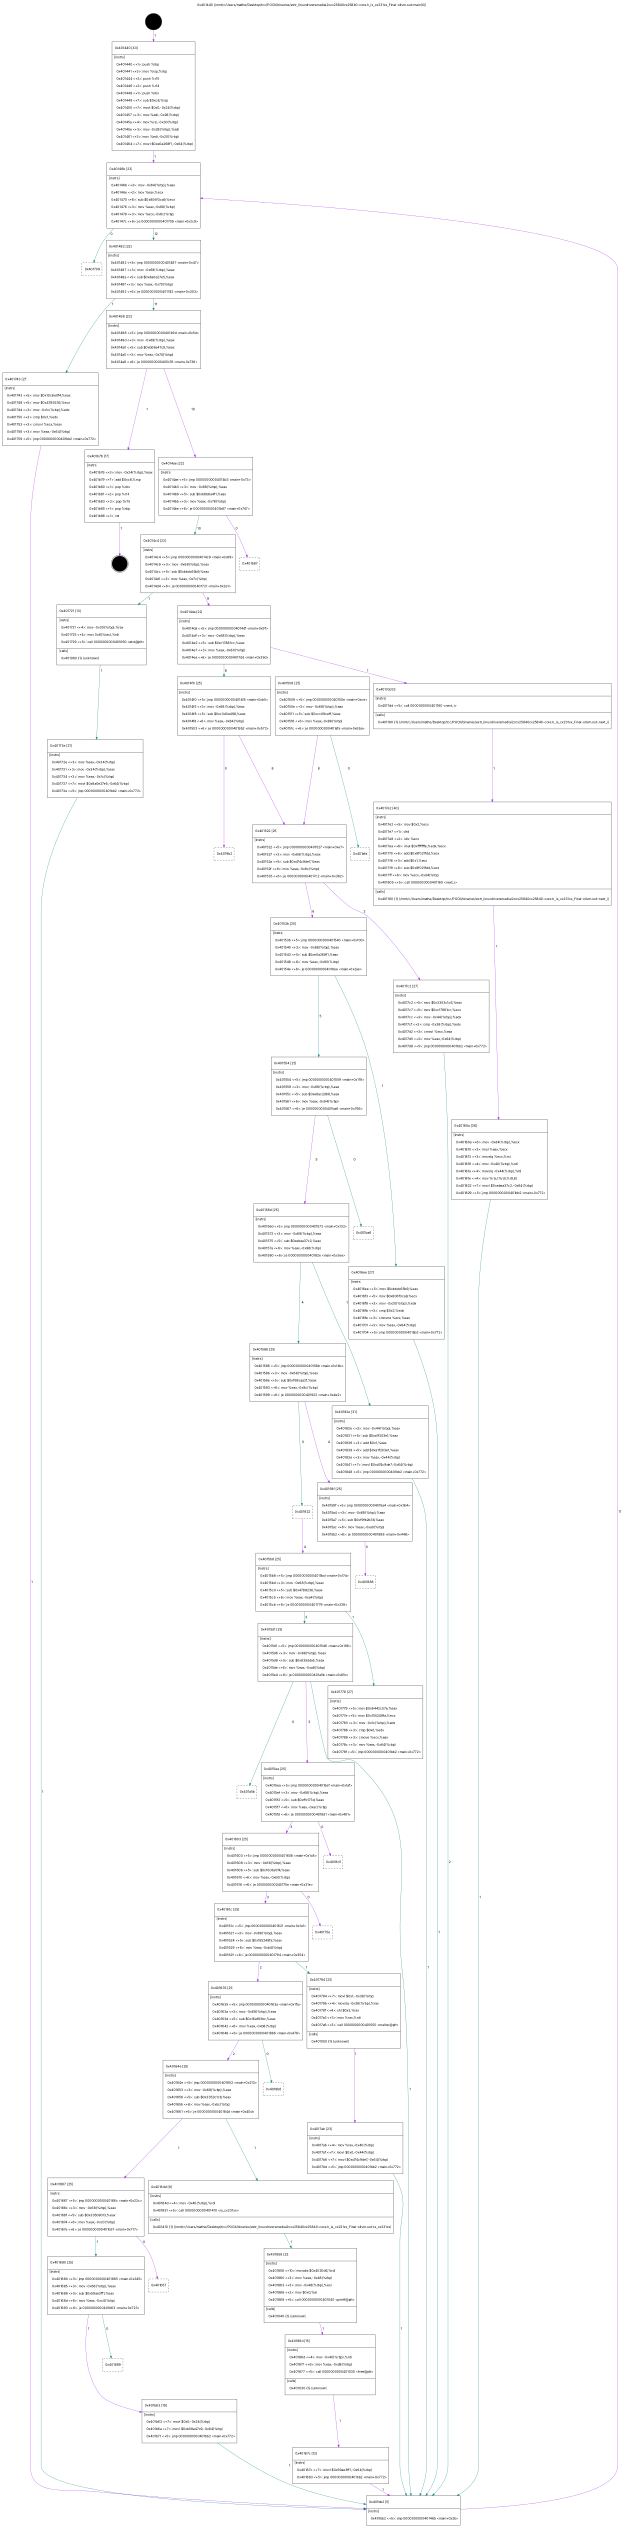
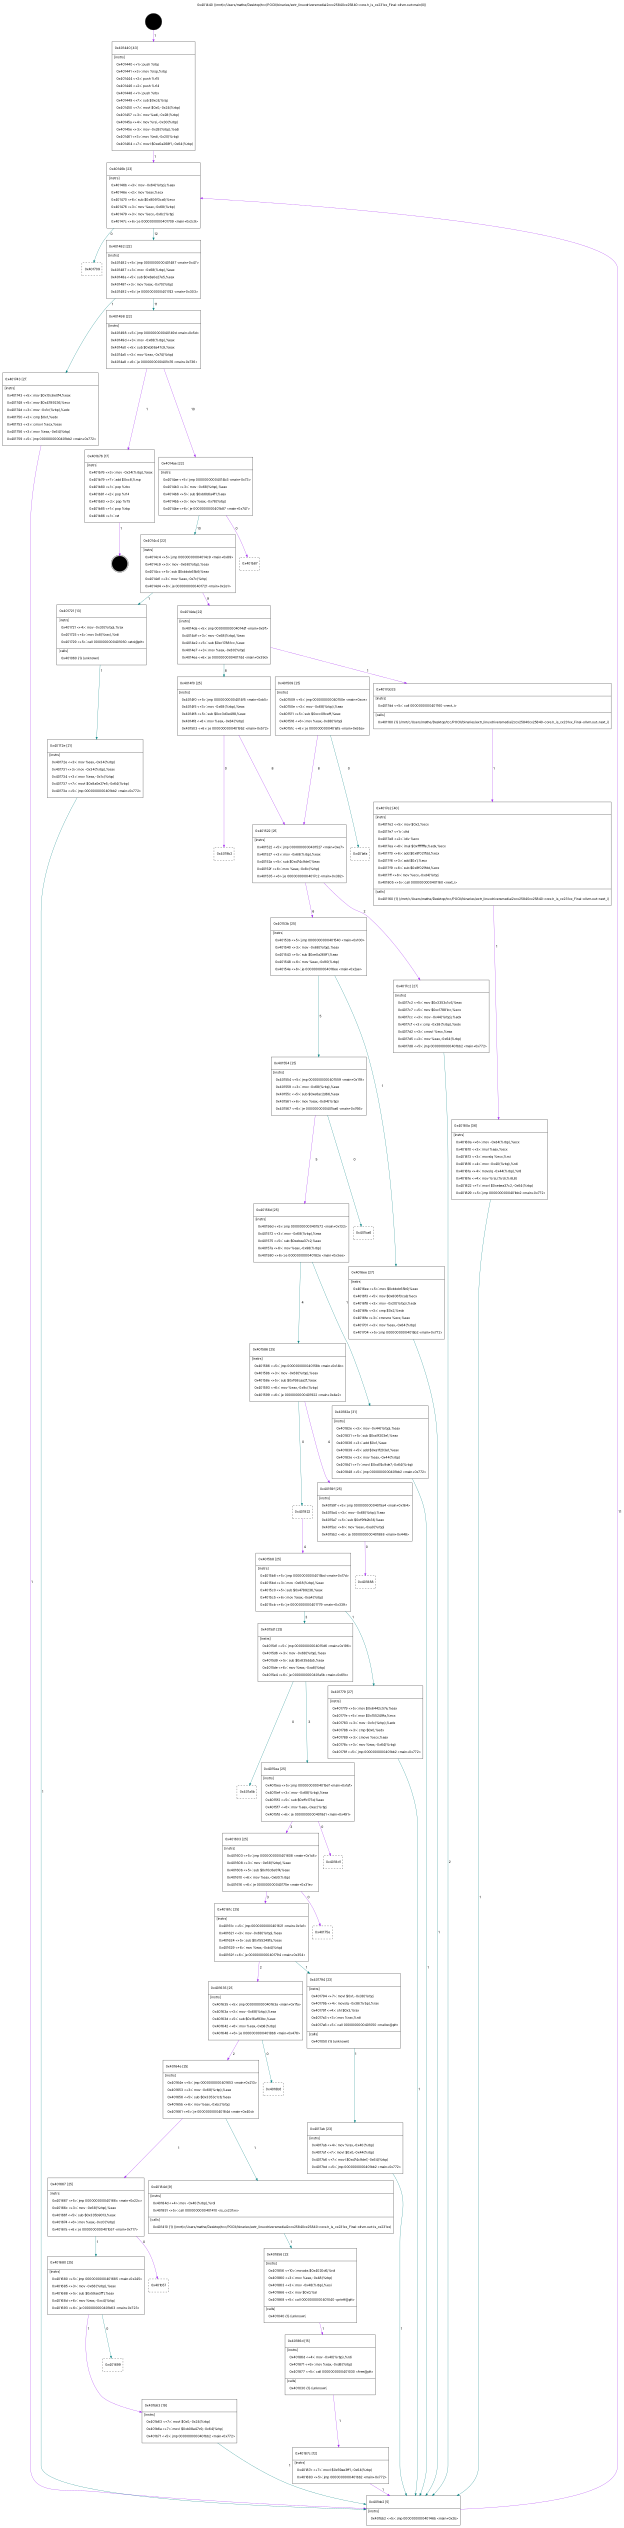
edge "0x4015d1 [25]" -> "0x4015ea [25]": color purple -> teal
edge "0x4015d1 [25]" -> "0x401bb2 [5]": now "0x401779 [27]" -> "0x401bb2 [5]"
edge "0x401794 [23]" -> "0x4017ab [23]": color purple -> teal
